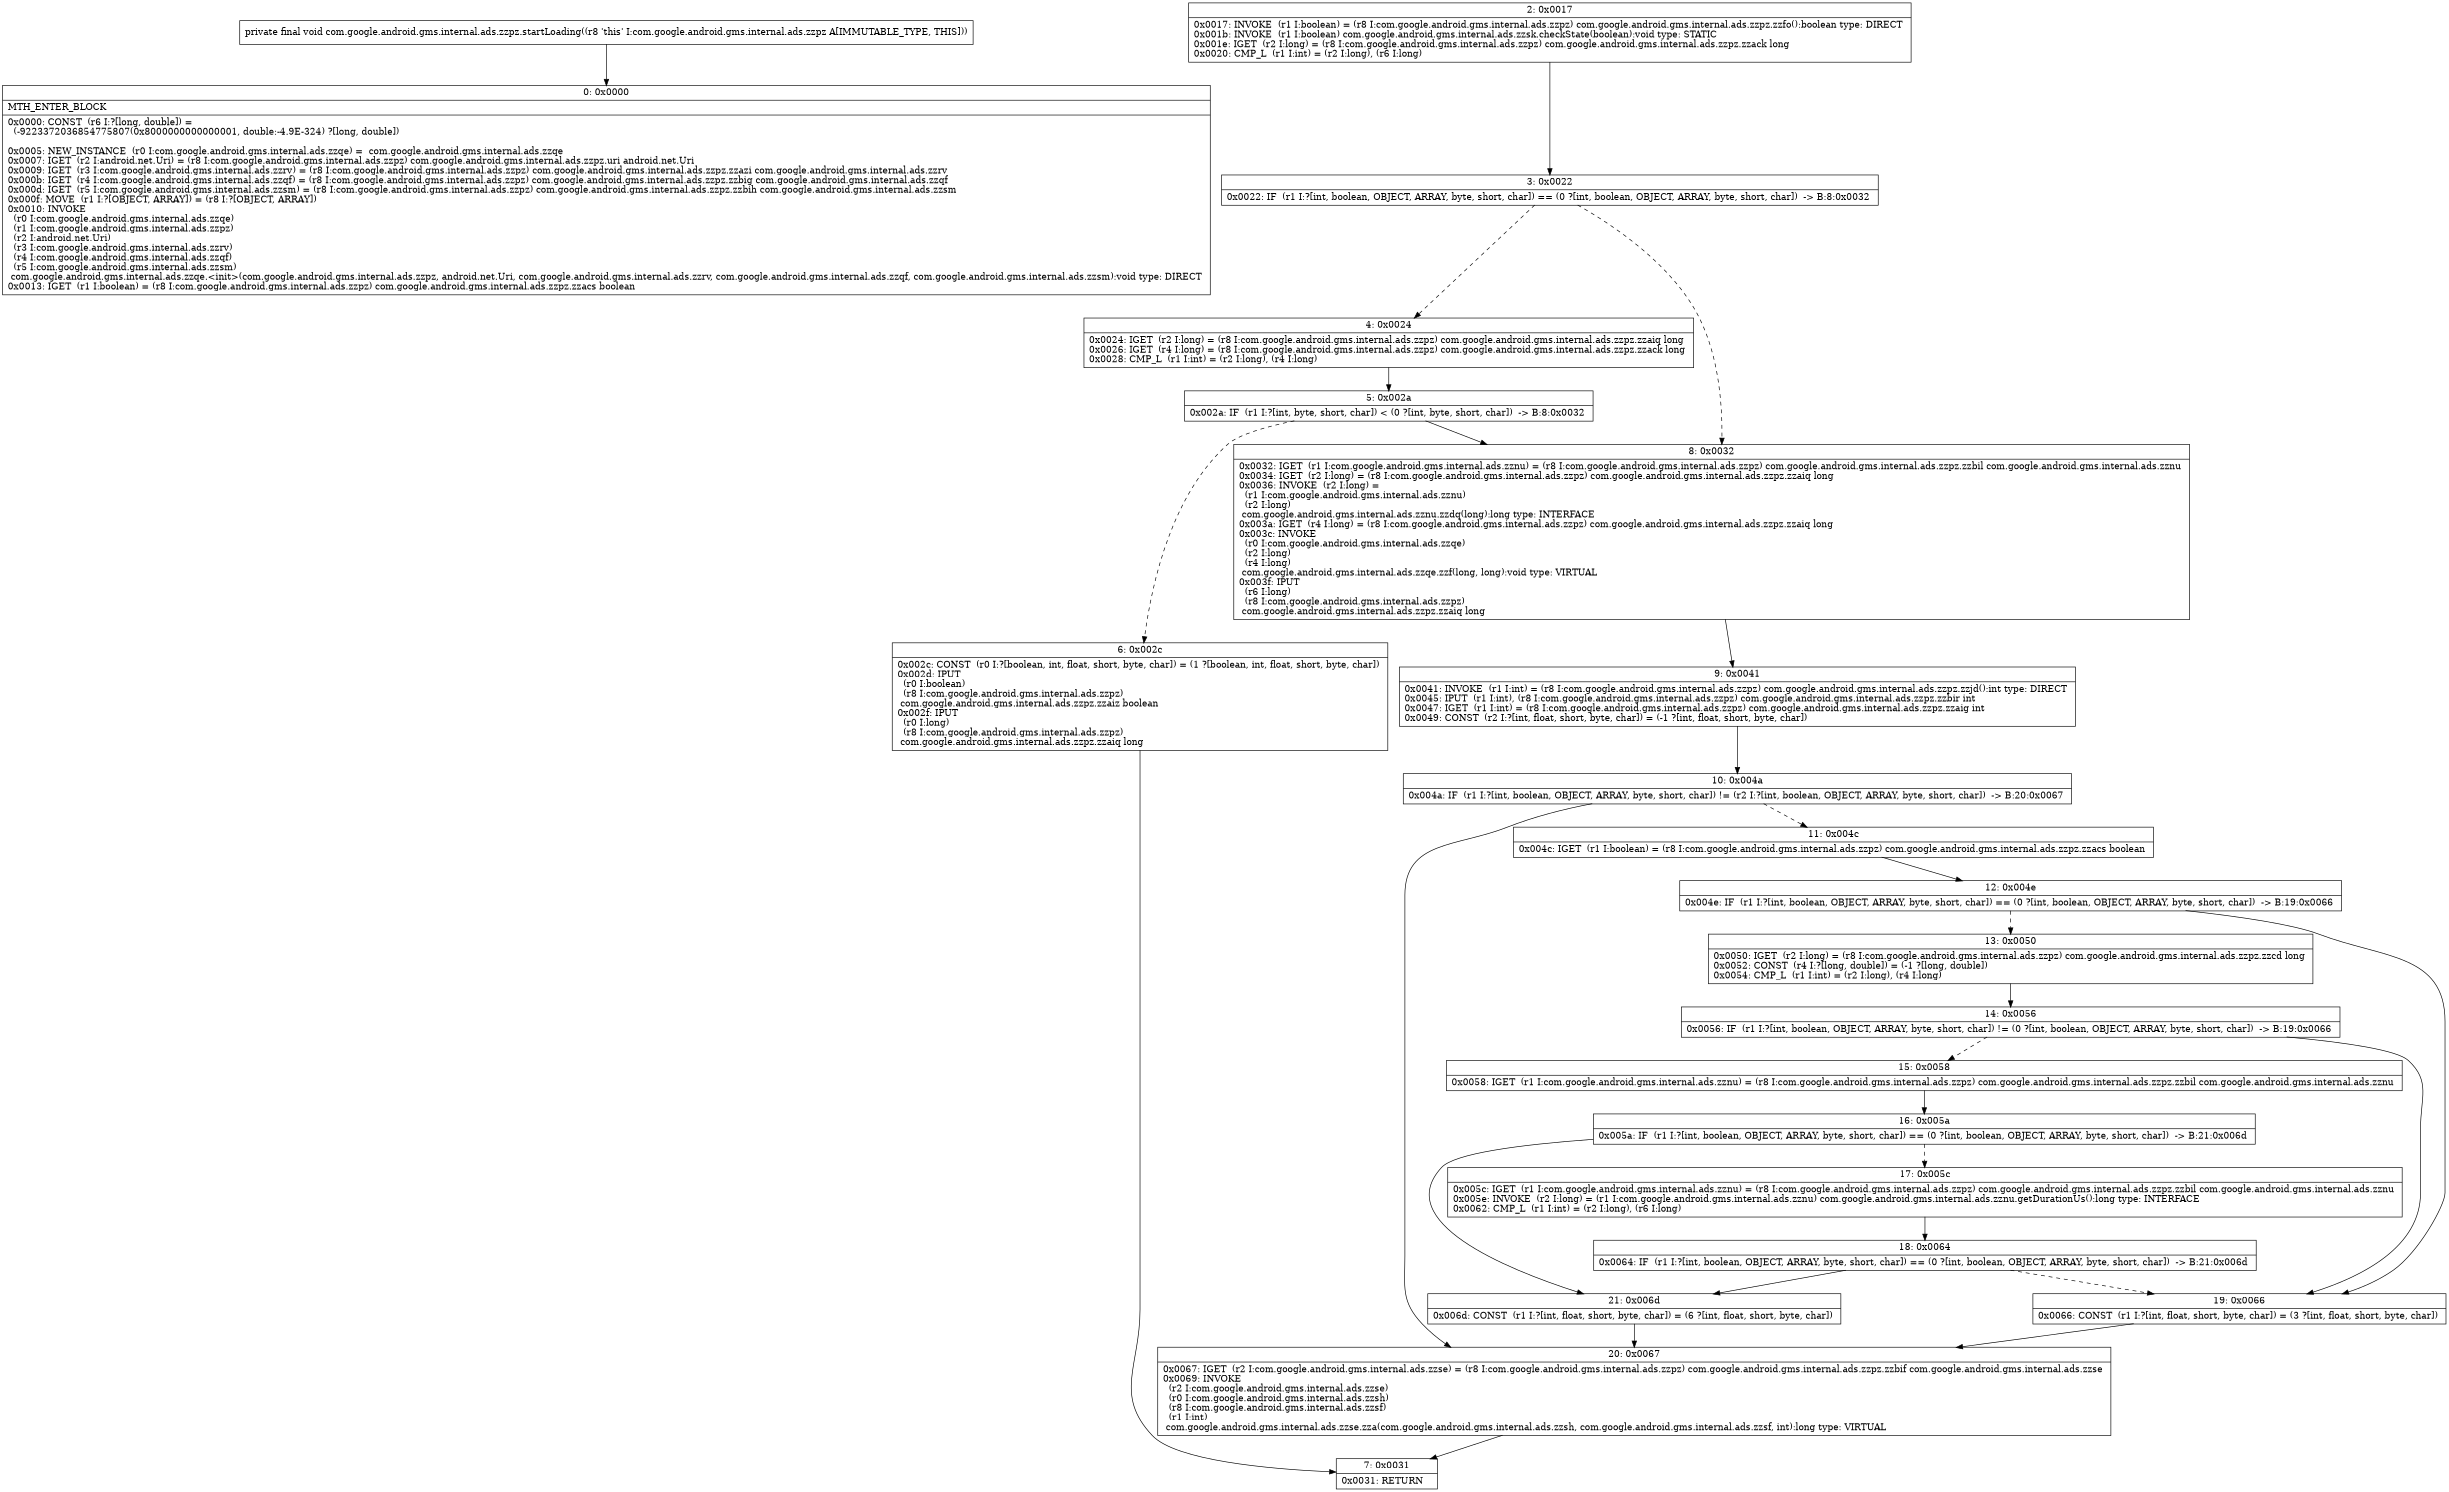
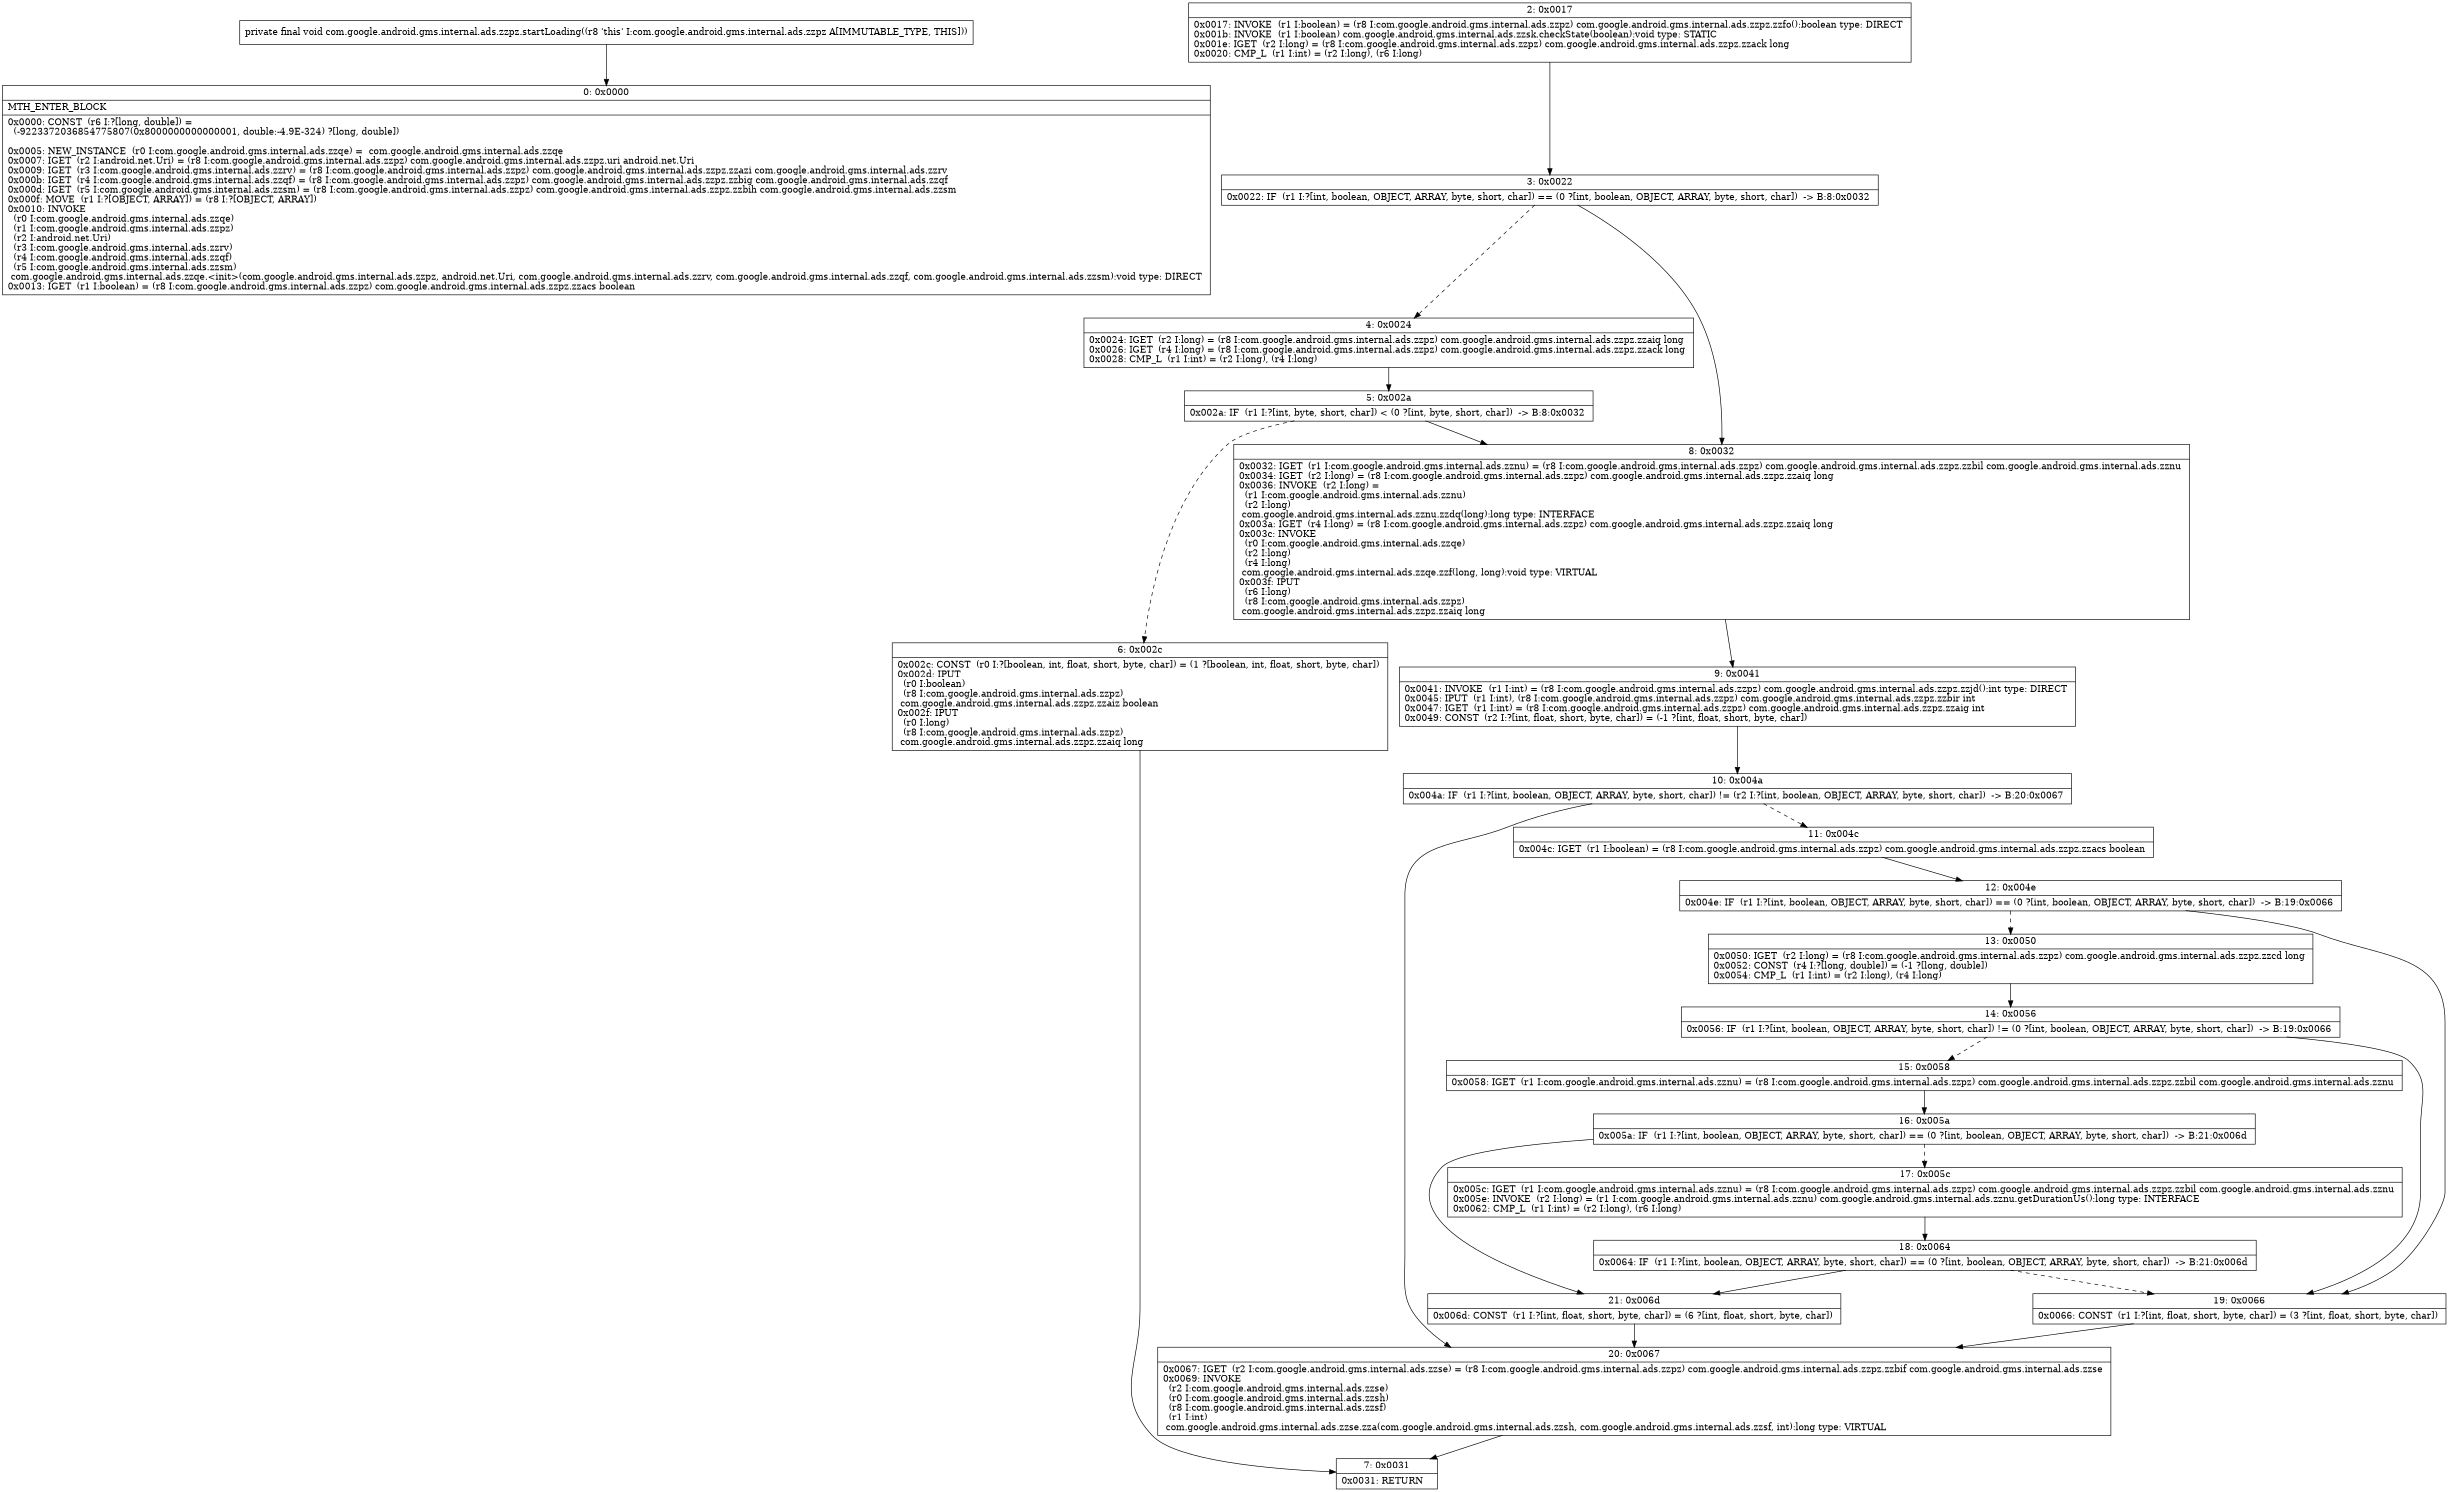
edge "3: 0x0022" -> "8: 0x0032": style dashed -> solid
